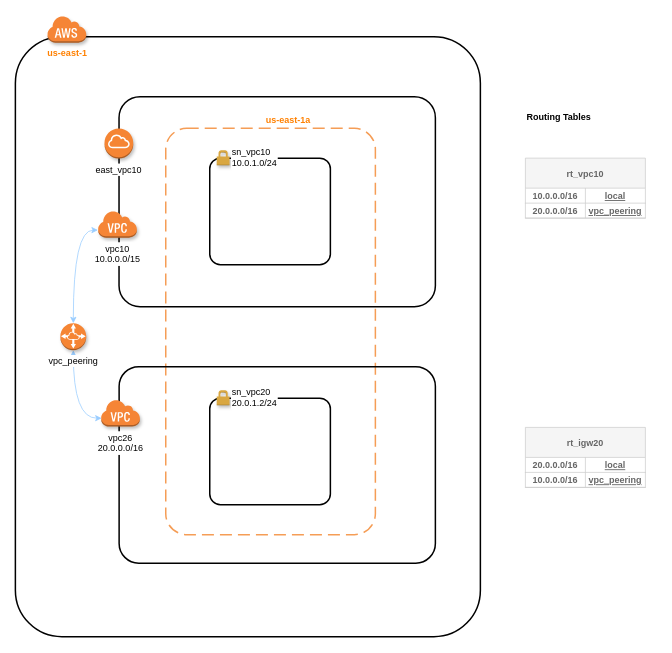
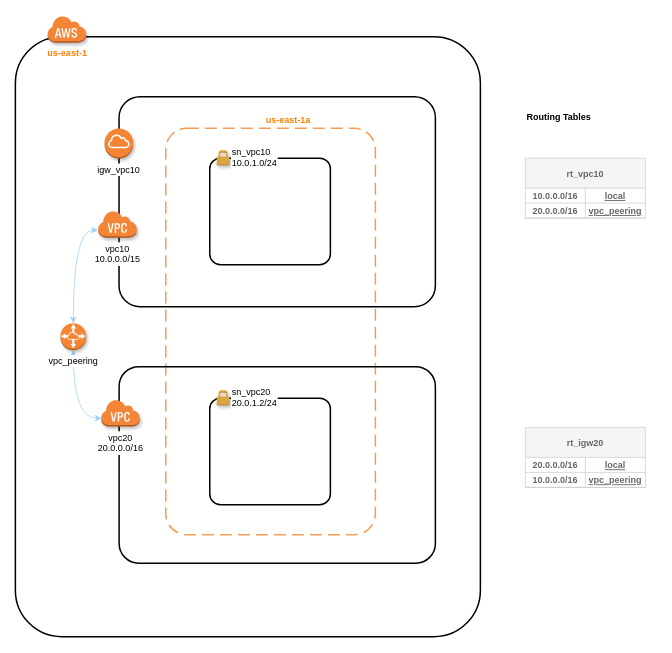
node "east_vpc10": label "east_vpc10" -> "igw_vpc10"
node "vpc26 20.0.0.0/16": label "vpc26 20.0.0.0/16" -> "vpc20 20.0.0.0/16"
